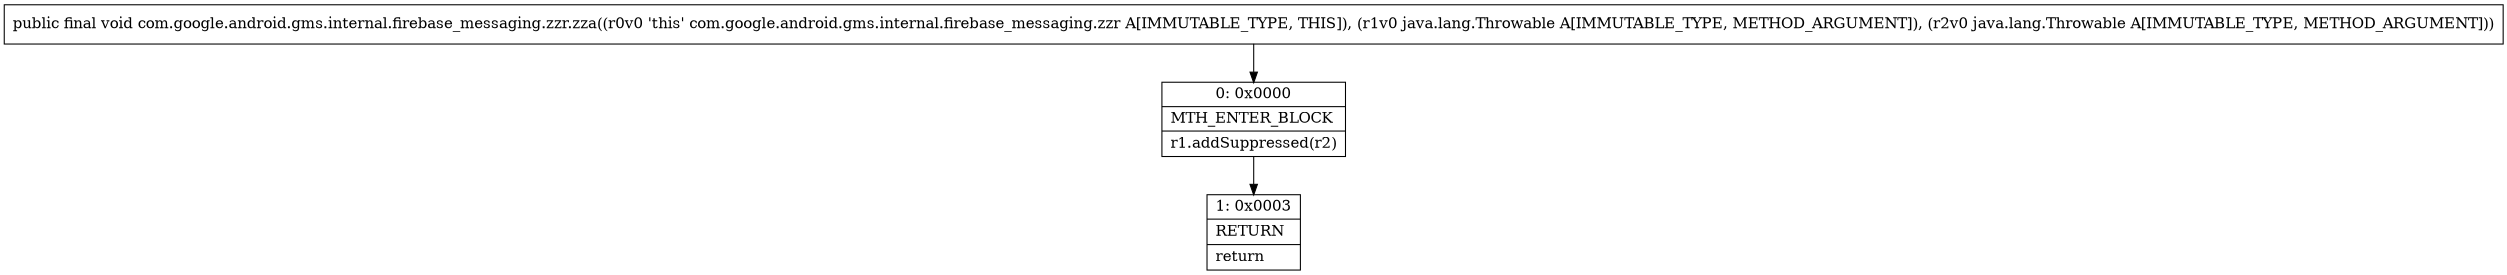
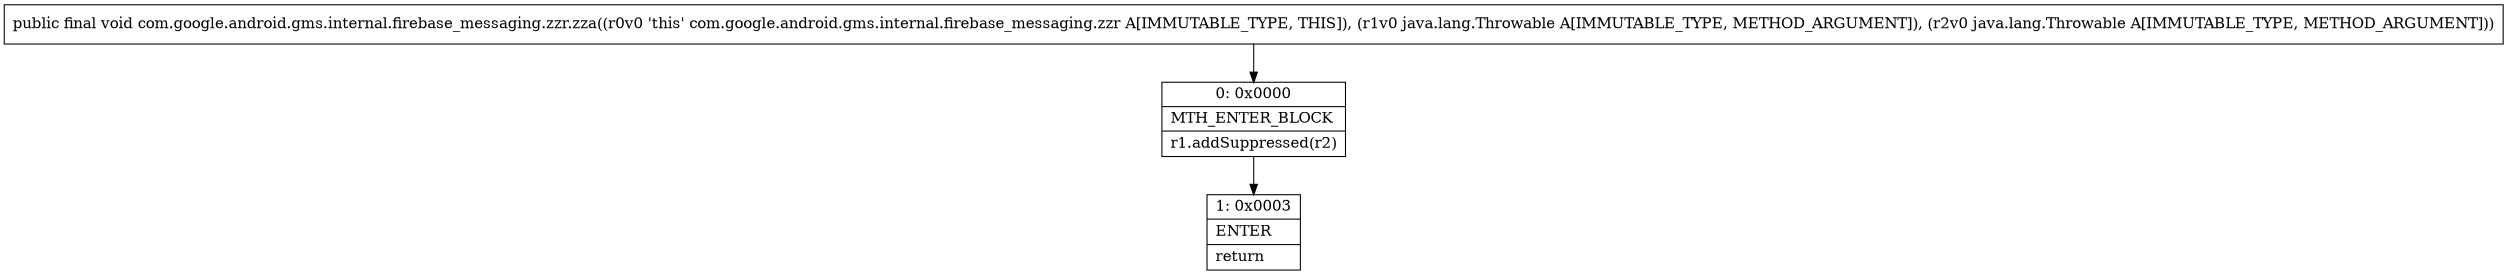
node "1: 0x0003": text "RETURN" -> "ENTER"
